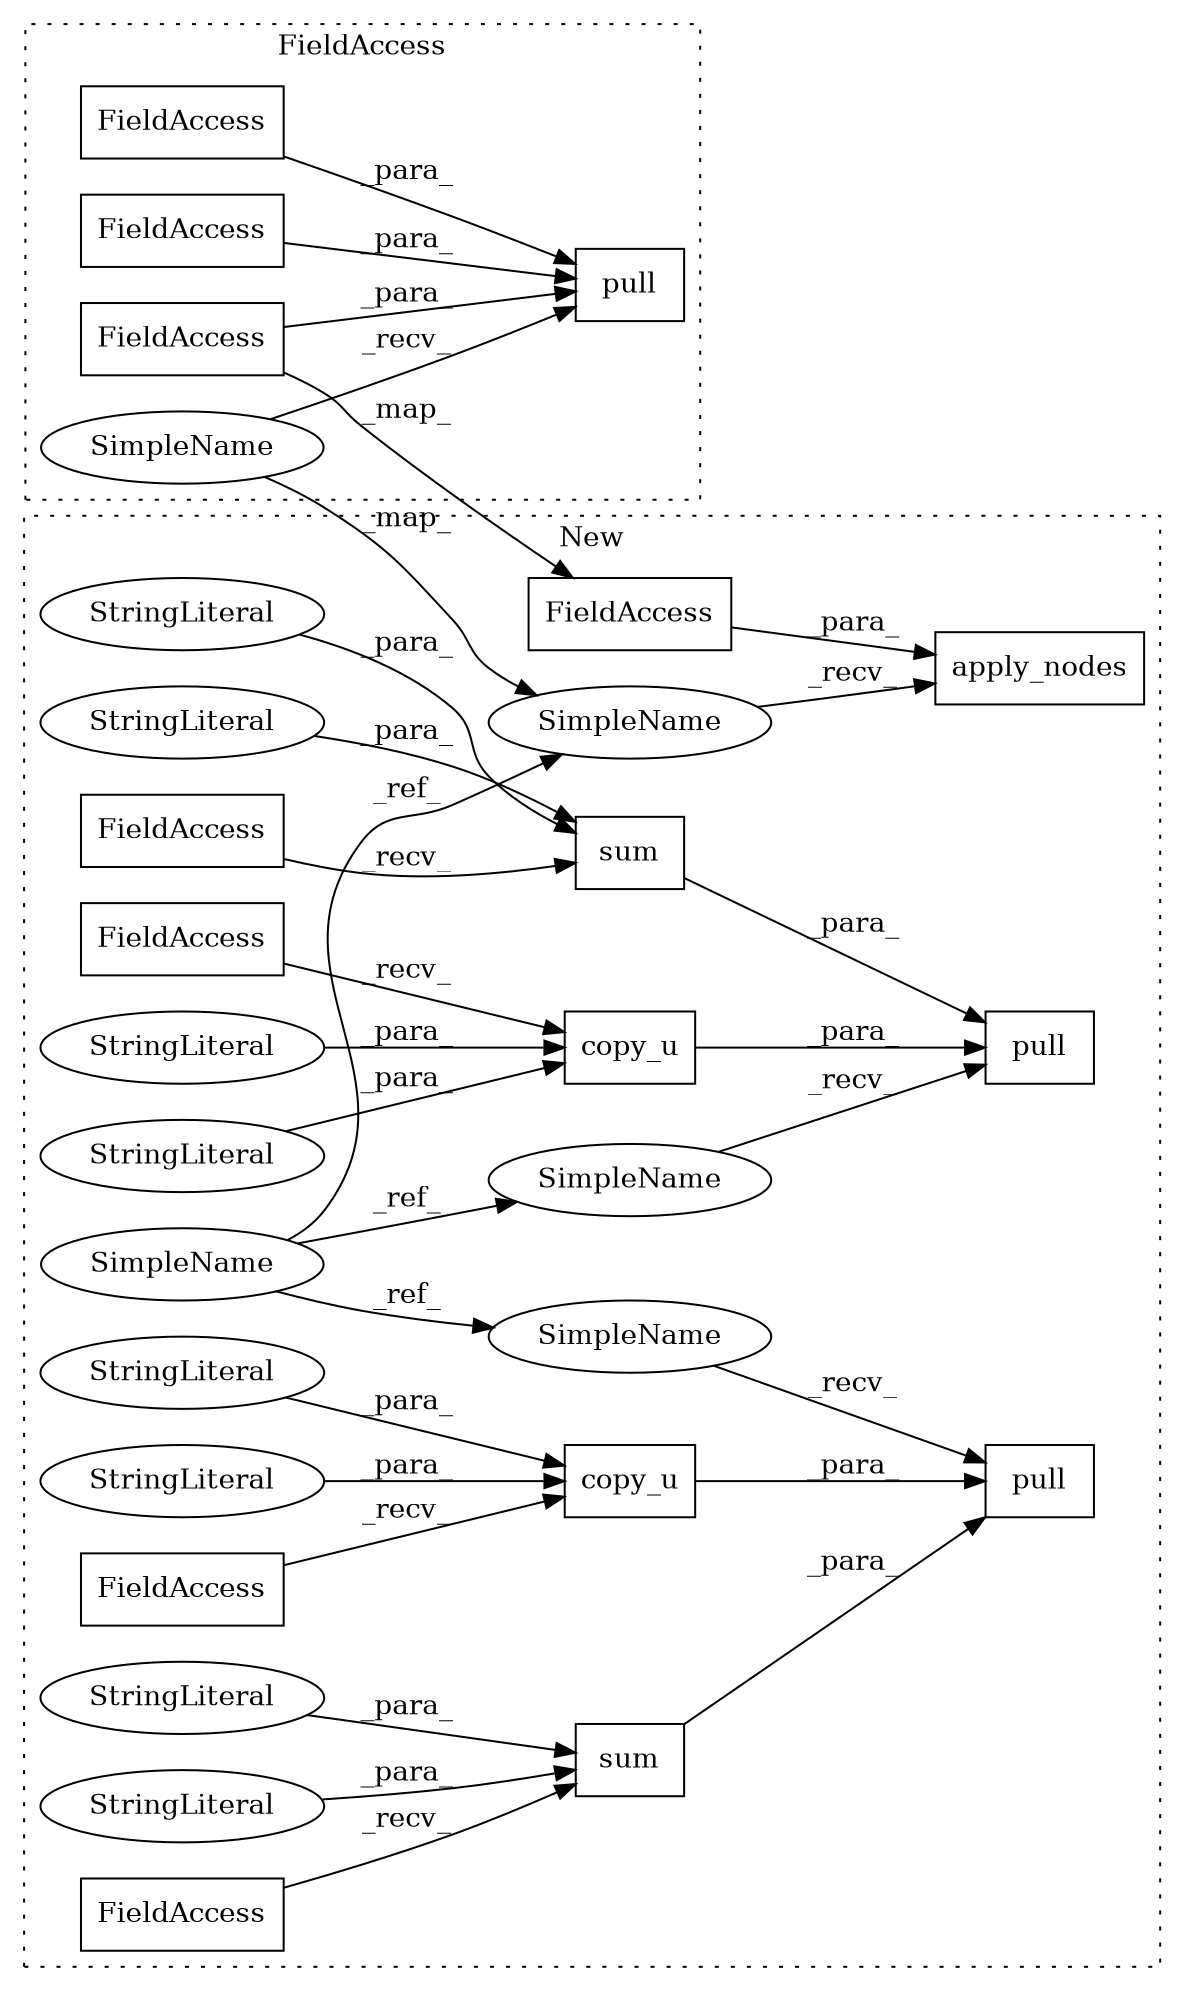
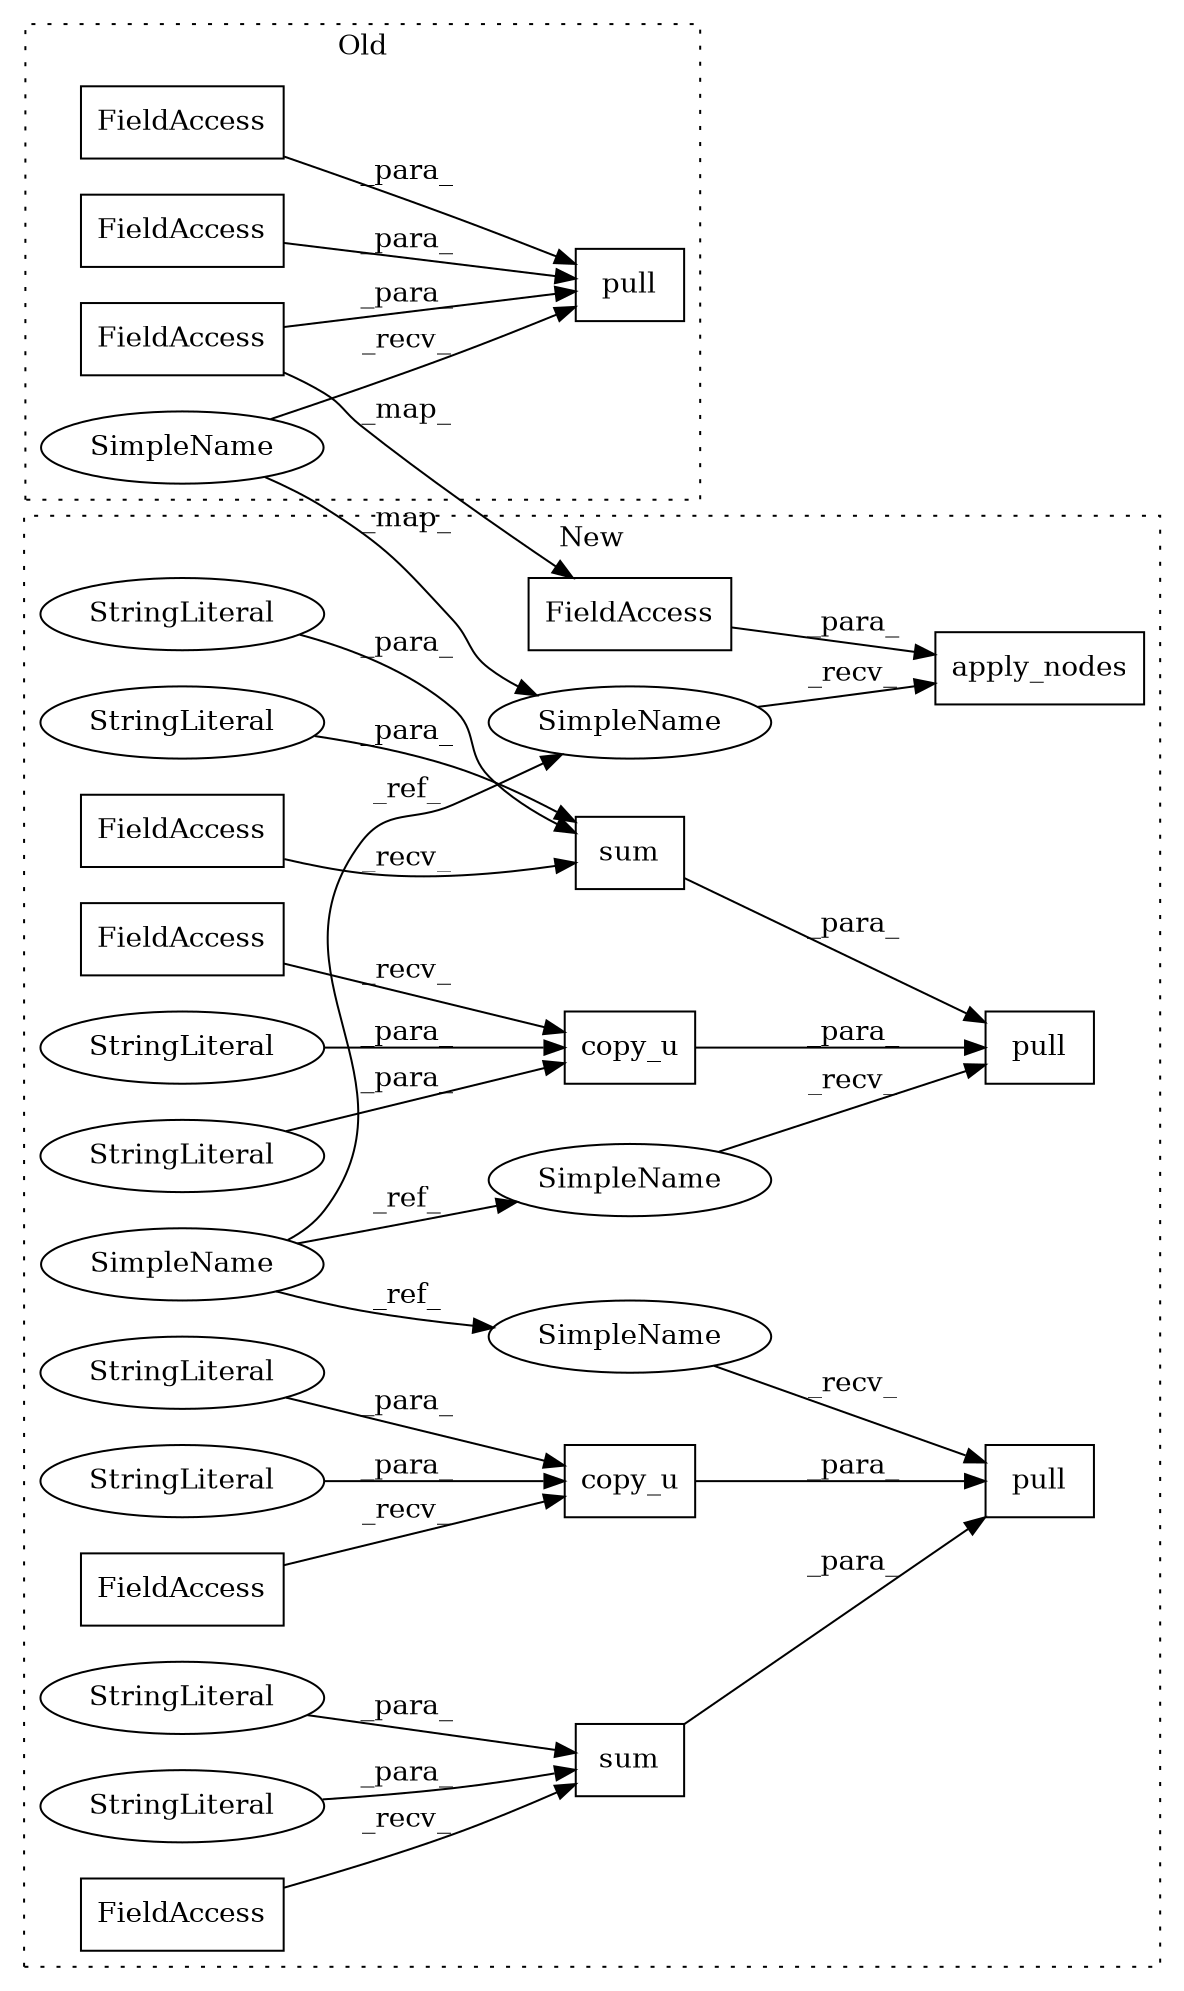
cluster "FieldAccess": label "FieldAccess" -> "Old"
